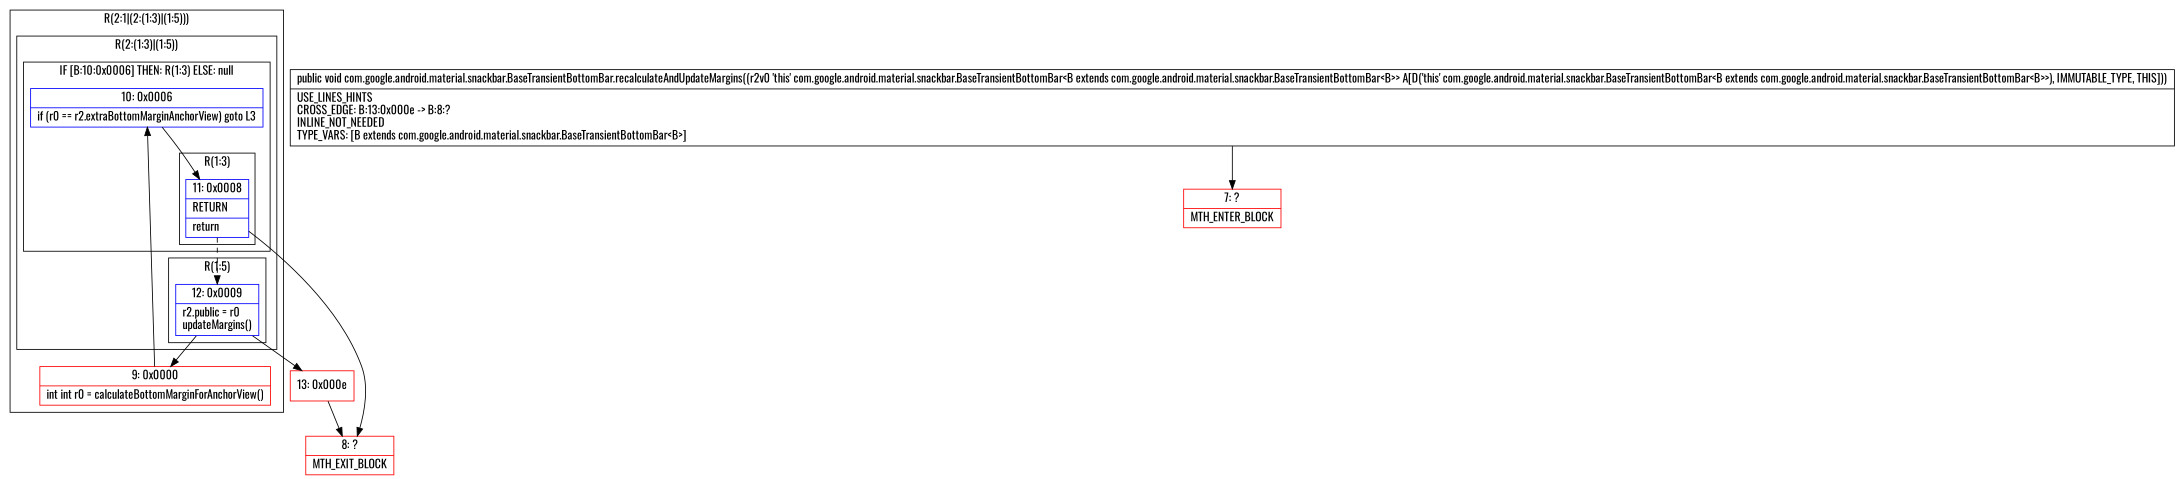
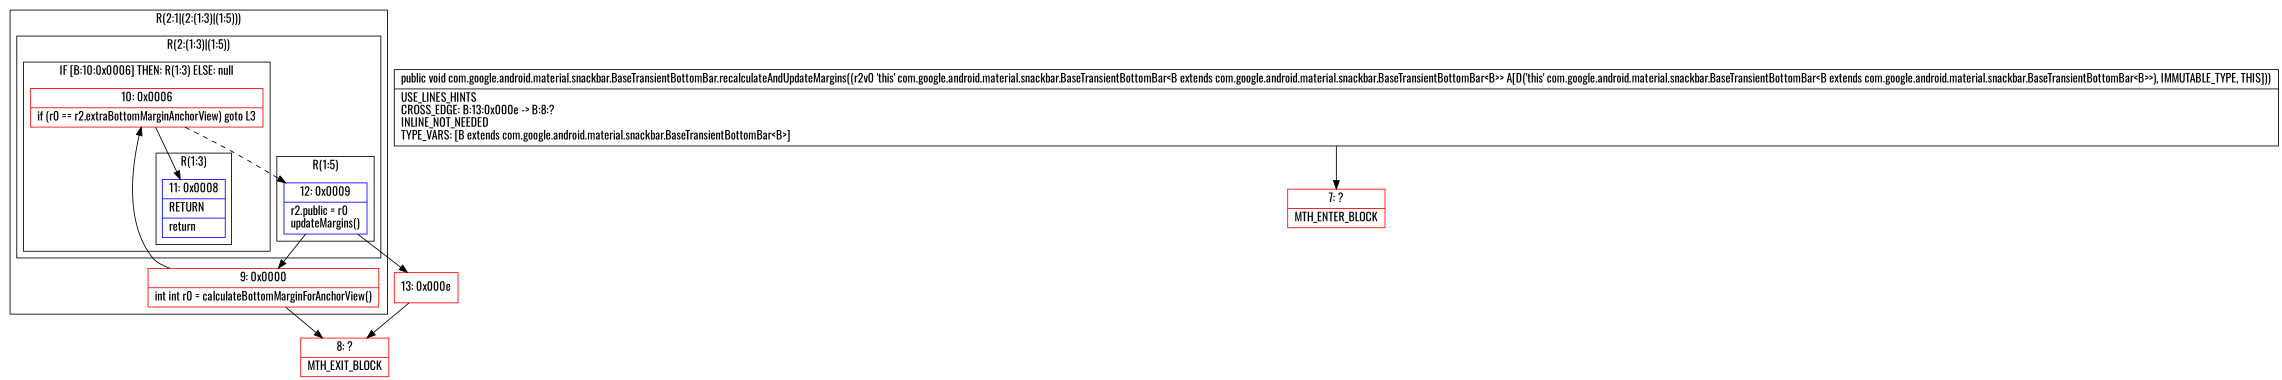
node "10: 0x0006": color blue -> red
edge "11: 0x0008" -> "12: 0x0009": now "10: 0x0006" -> "12: 0x0009"
edge "11: 0x0008" -> "8: ?": now "9: 0x0000" -> "8: ?"
